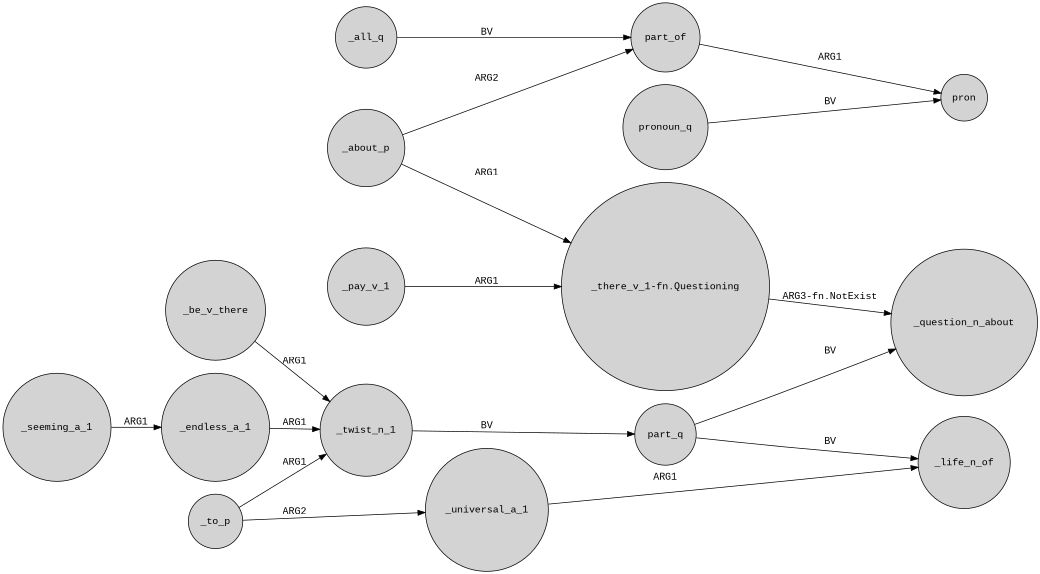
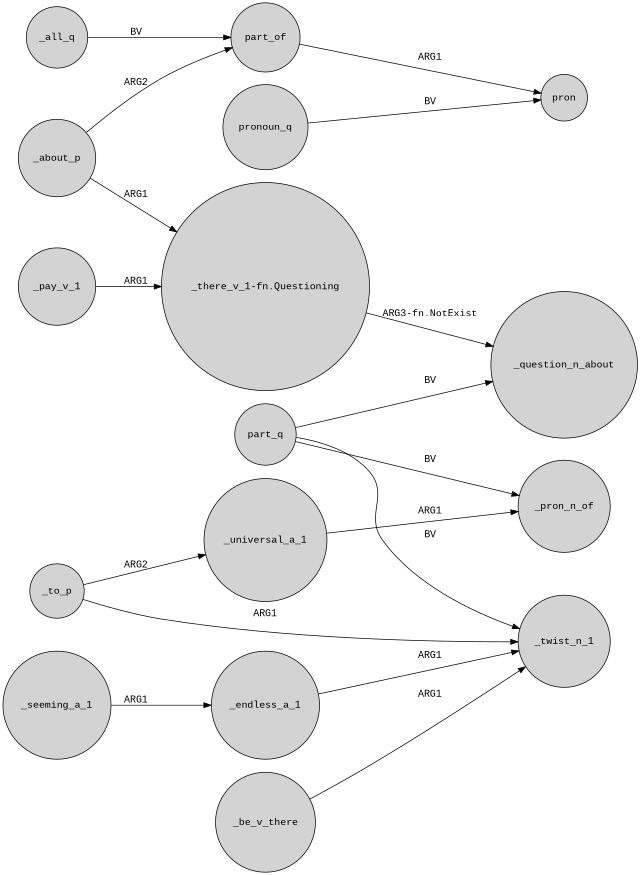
edge "_twist_n_1" -> "part_q": reversed
node "_life_n_of": label "_life_n_of" -> "_pron_n_of"
